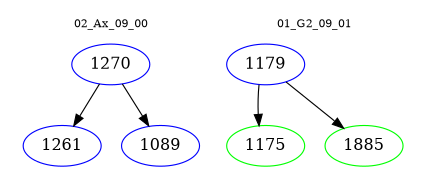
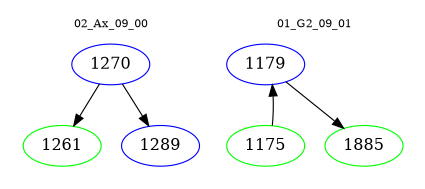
edge "1179" -> "1175": reversed
node "1261": color blue -> green
node "1089": label "1089" -> "1289"
